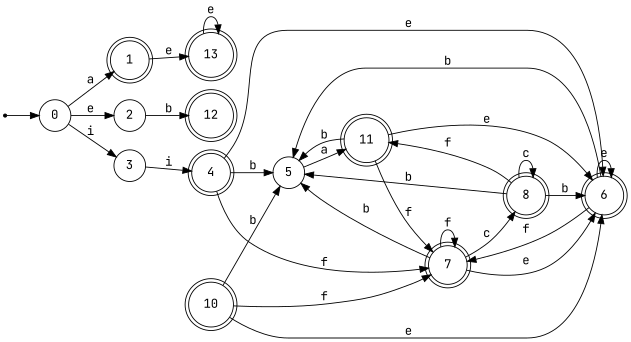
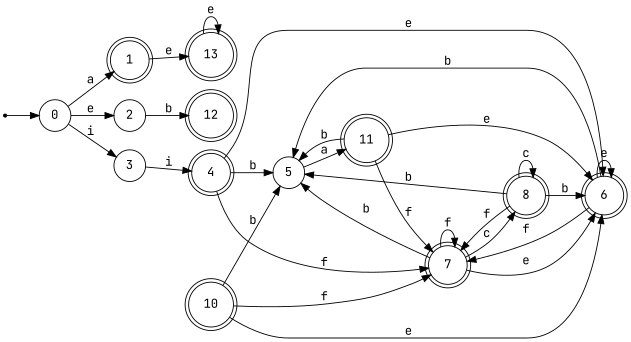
edge "8" -> "11": now "8" -> "7"
